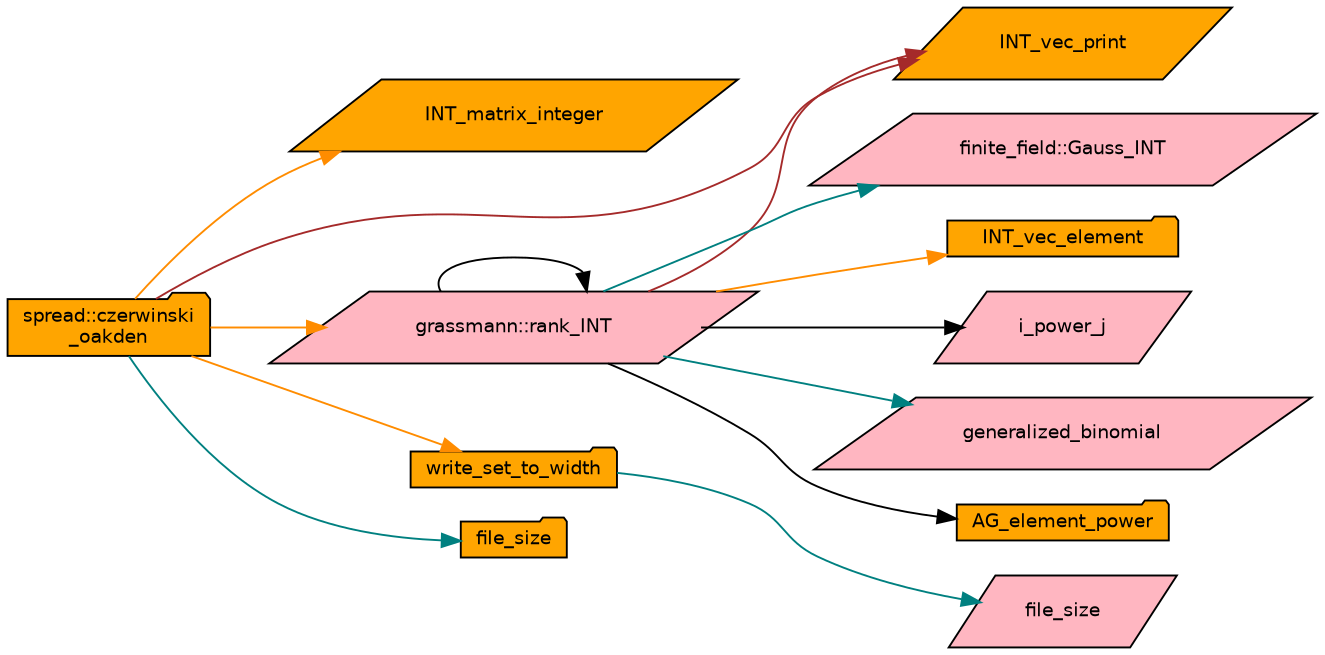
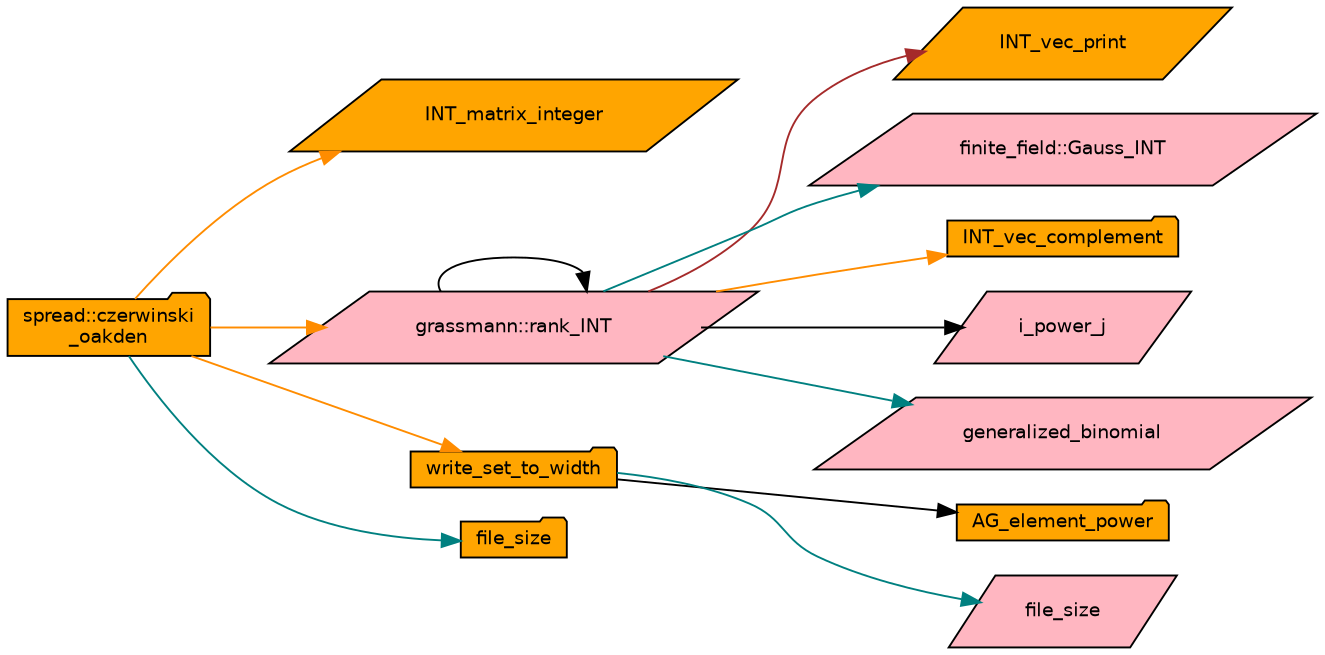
edge "spread::czerwinski _oakden" -> "INT_vec_print": removed
node "INT_vec_element": label "INT_vec_element" -> "INT_vec_complement"
edge "grassmann::rank_INT" -> "AG_element_power": now "write_set_to_width" -> "AG_element_power"
